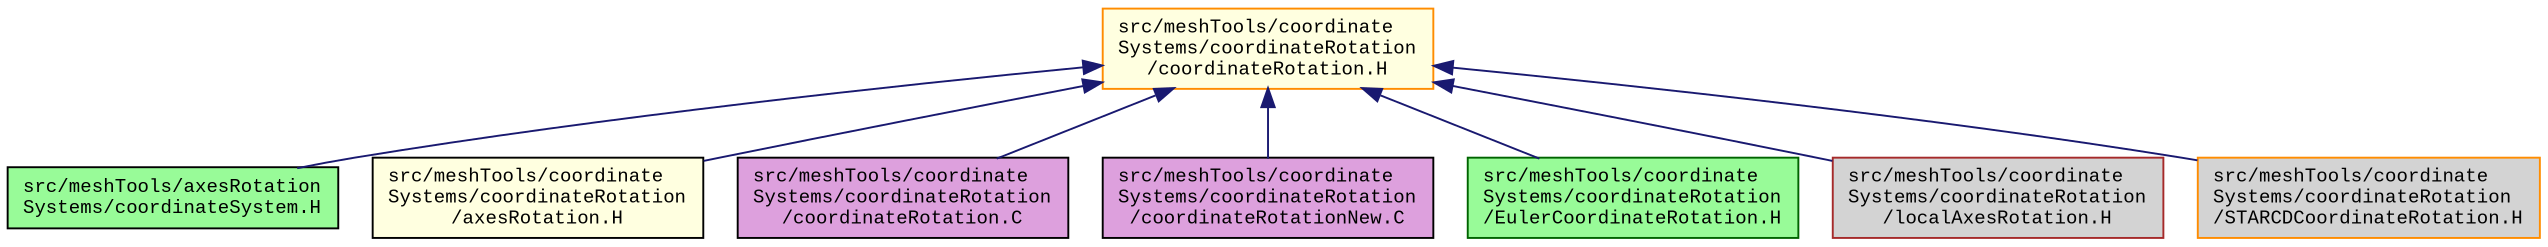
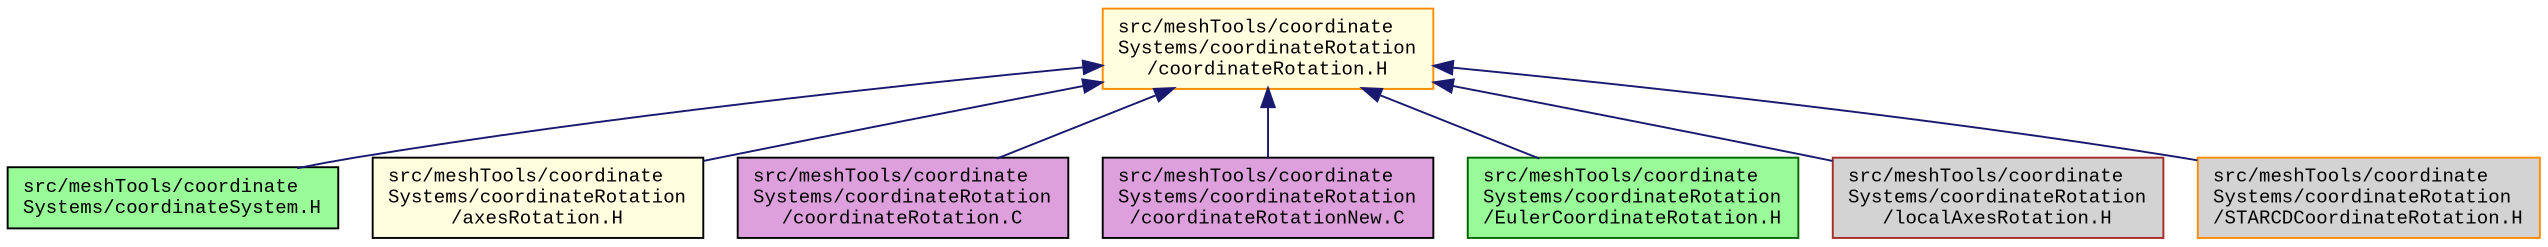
node "src/meshTools/axesRotation Systems/coordinateSystem.H": label "src/meshTools/axesRotation Systems/coordinateSystem.H" -> "src/meshTools/coordinate Systems/coordinateSystem.H"
